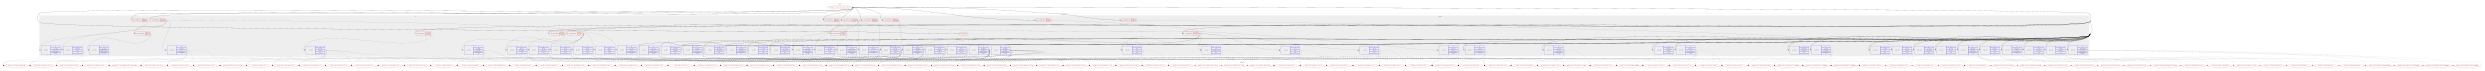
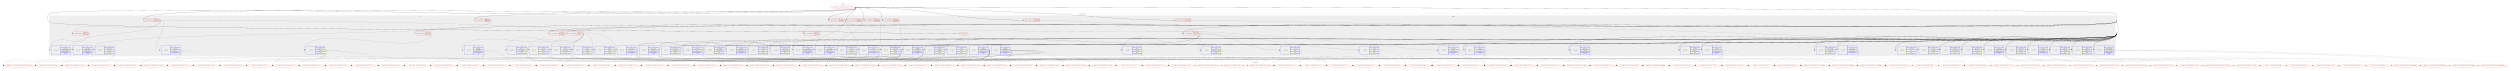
node "portage://dev-libs/glib-2.62.5": added
